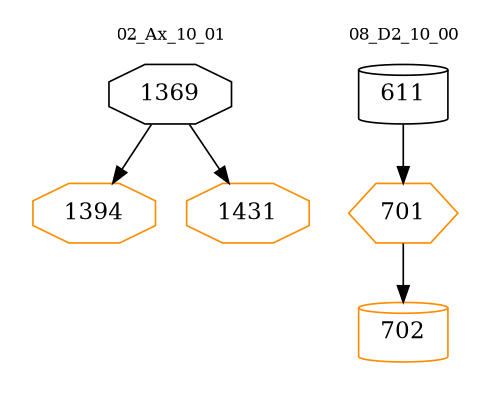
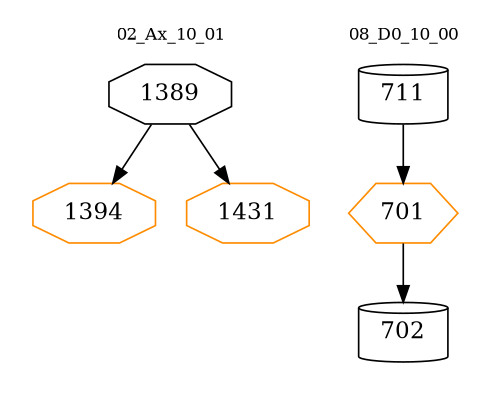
cluster "08_D2_10_00": label "08_D2_10_00" -> "08_D0_10_00"
node "1369": label "1369" -> "1389"
node "611": label "611" -> "711"
node "702": color darkorange -> black
